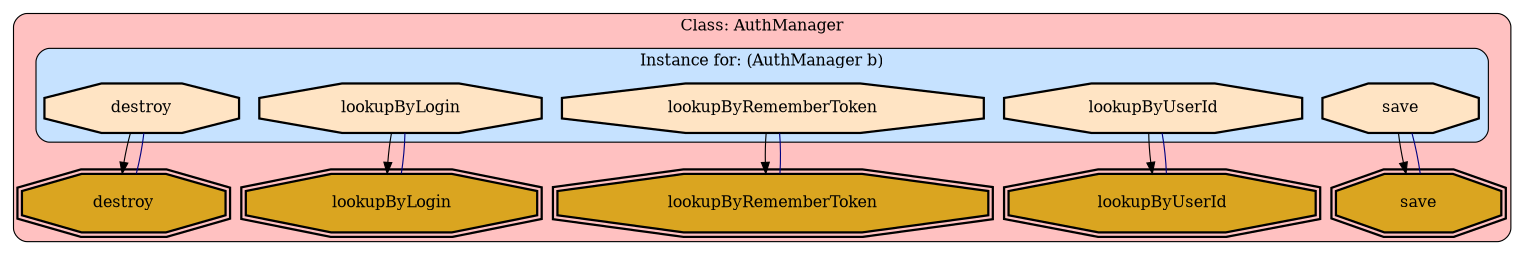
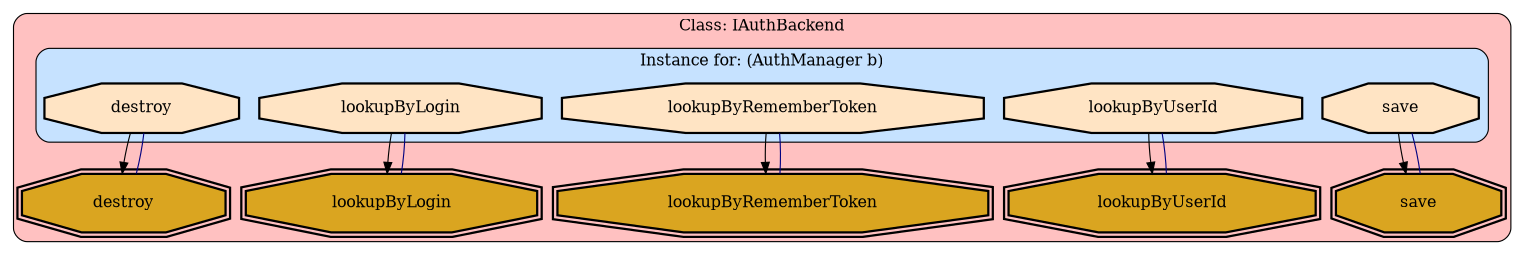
cluster "Class: AuthManager": label "Class: AuthManager" -> "Class: IAuthBackend"
